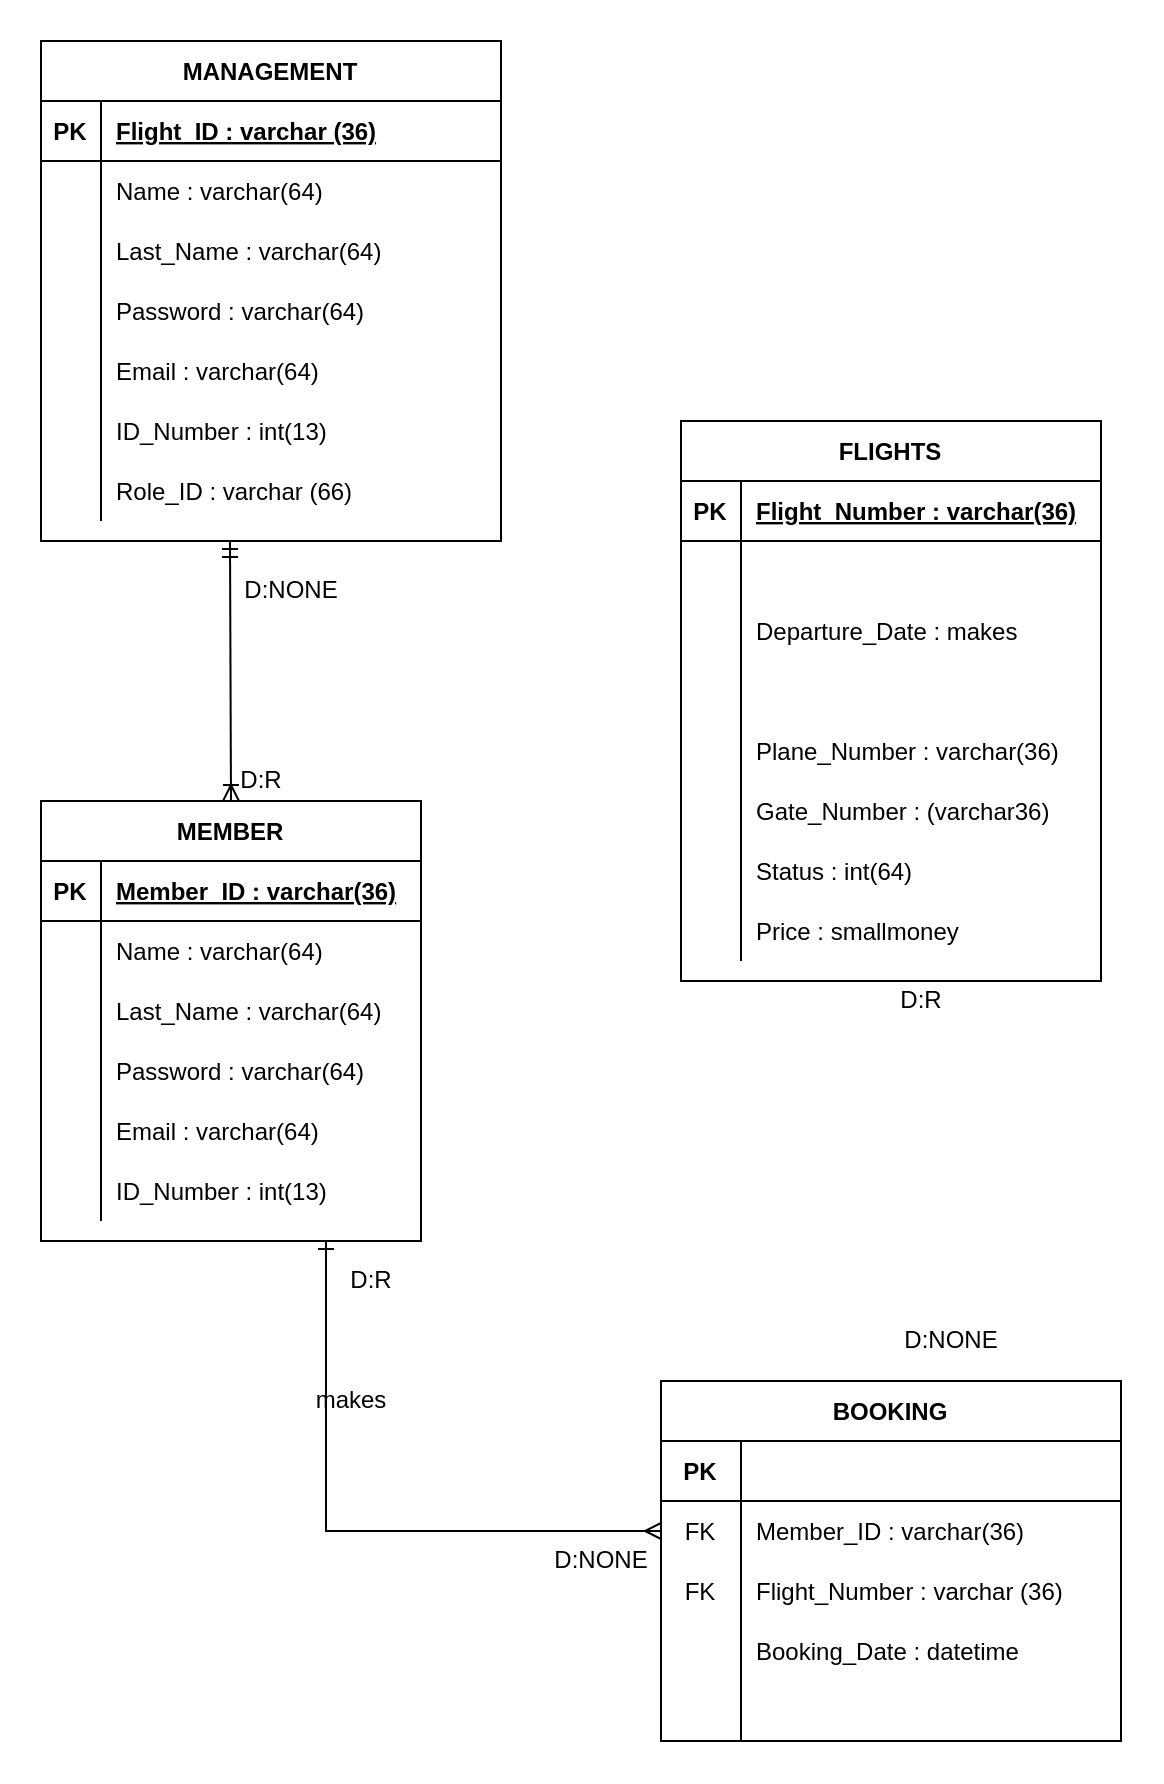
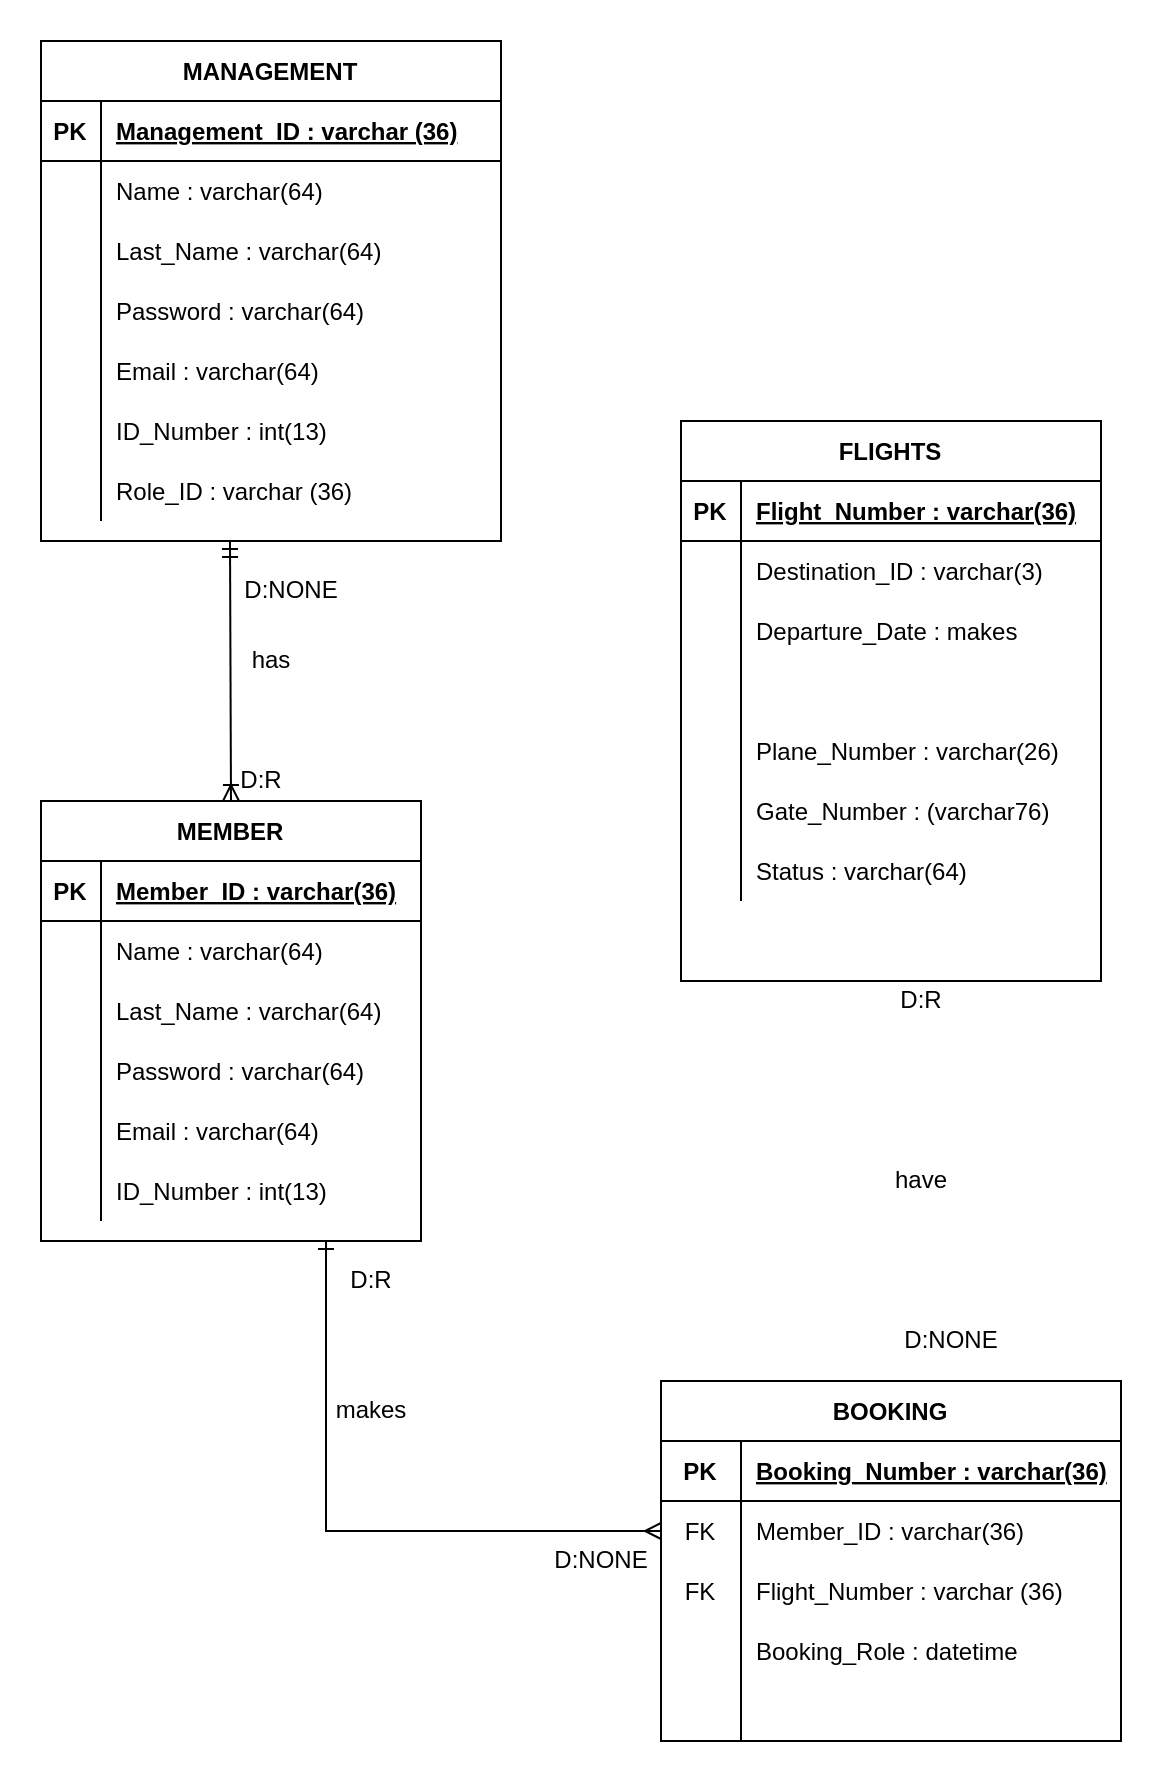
node "Flight_ID : varchar (36)": label "Flight_ID : varchar (36)" -> "Management_ID : varchar (36)"
node "Role_ID : varchar (66)": label "Role_ID : varchar (66)" -> "Role_ID : varchar (36)"
node "Destination_ID : varchar(3)": added
node "has": added
node "Plane_Number : varchar(36)": label "Plane_Number : varchar(36)" -> "Plane_Number : varchar(26)"
node "Gate_Number : (varchar36)": label "Gate_Number : (varchar36)" -> "Gate_Number : (varchar76)"
node "Status : int(64)": label "Status : int(64)" -> "Status : varchar(64)"
node "Price : smallmoney": removed
node "have": added
node "makes": moved (351, 1401) -> (371, 1411)
node "Booking_Number : varchar(36)": added
node "Booking_Date : datetime": label "Booking_Date : datetime" -> "Booking_Role : datetime"
